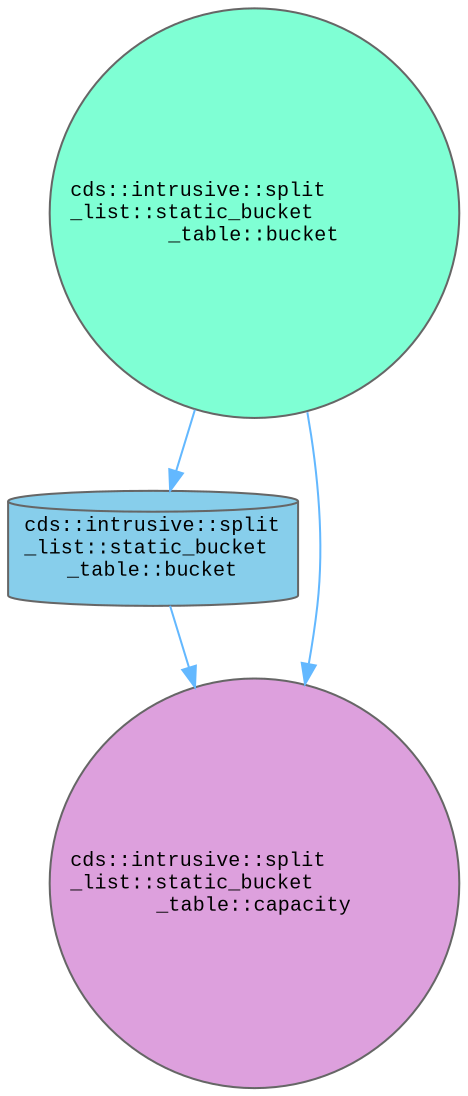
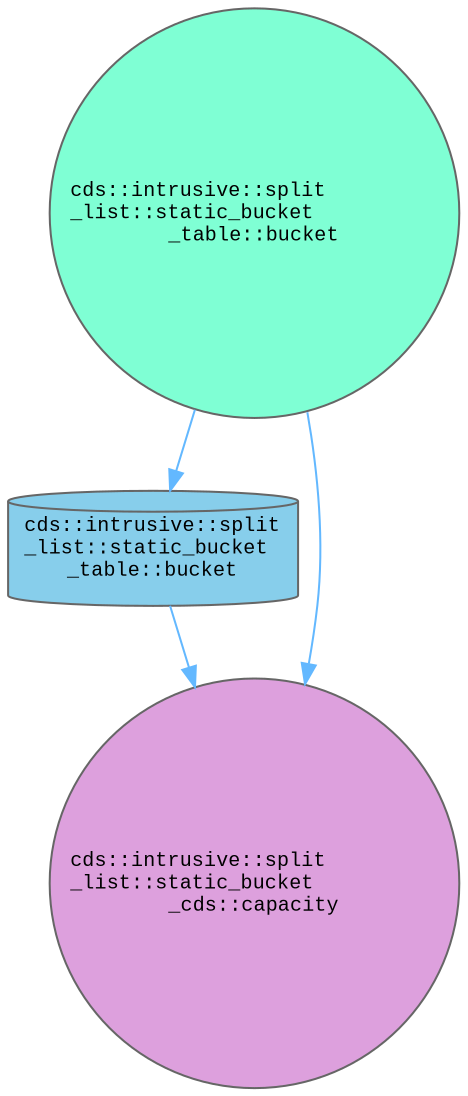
node "cds::intrusive::split _list::static_bucket _table::capacity": label "cds::intrusive::split _list::static_bucket _table::capacity" -> "cds::intrusive::split _list::static_bucket _cds::capacity"
